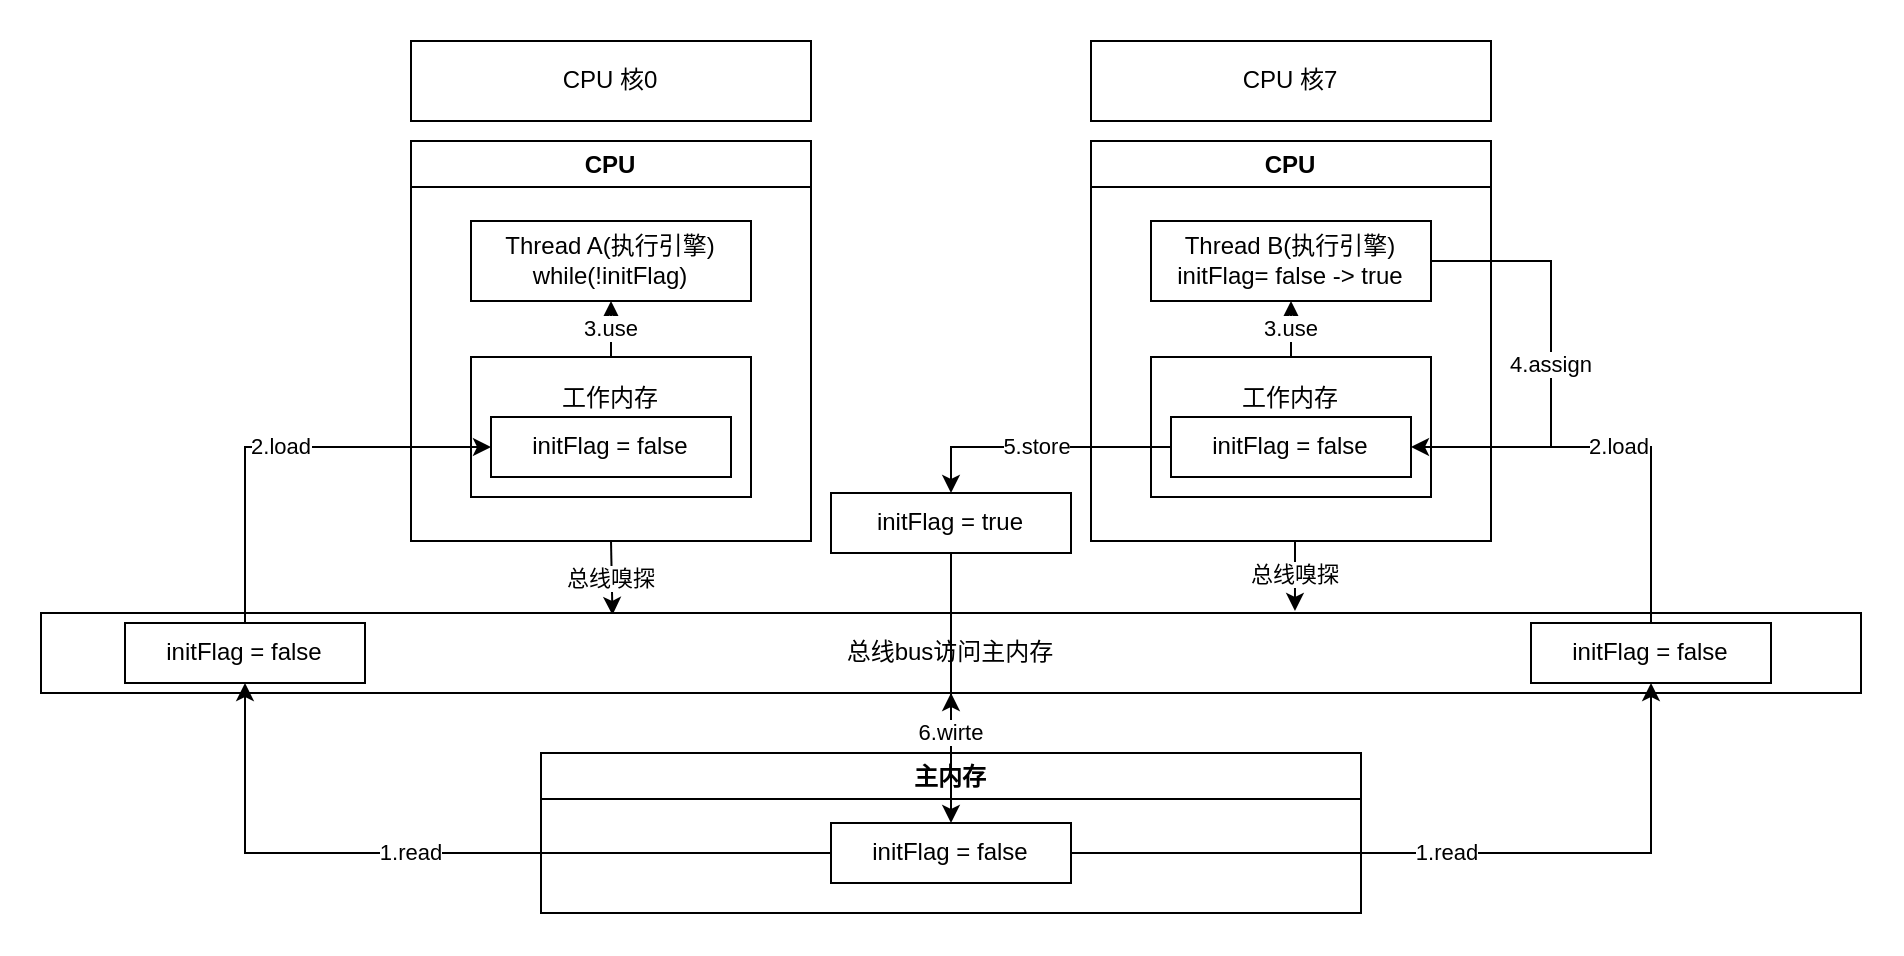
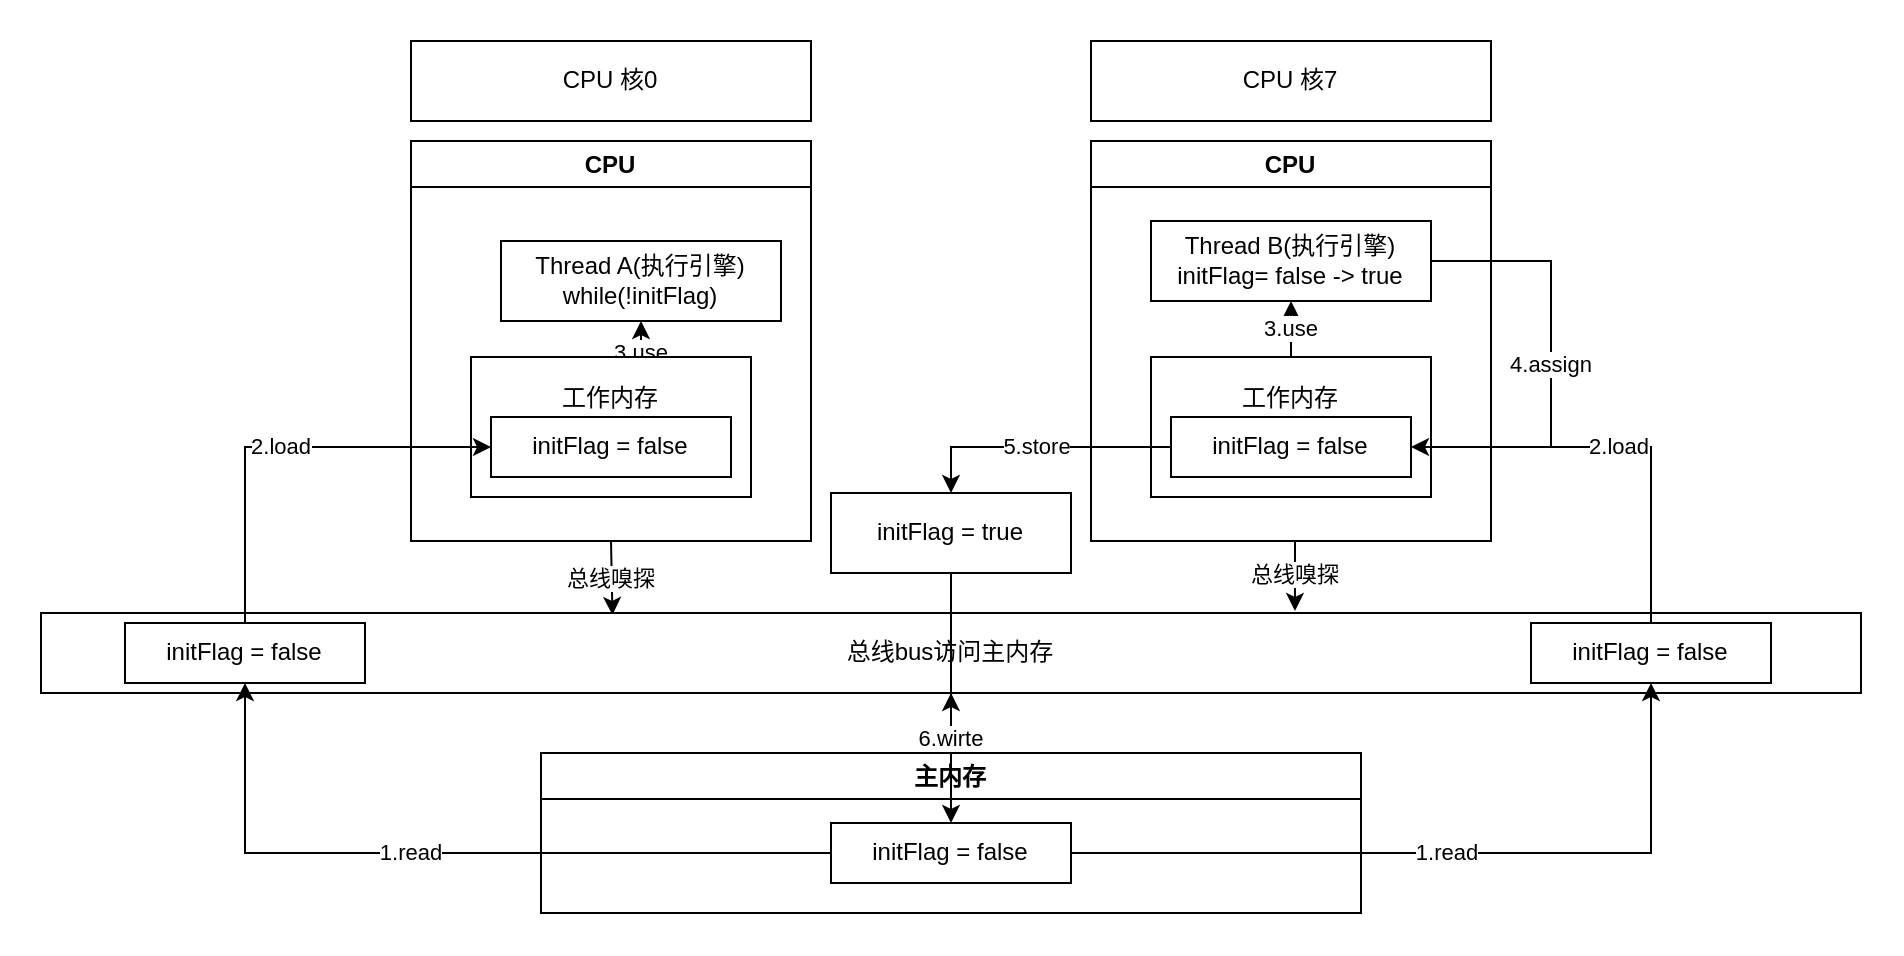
node "Thread A(执行引擎) while(!initFlag)": moved (611, 261) -> (641, 281)
node "initFlag = true": size 240x60 -> 240x80
